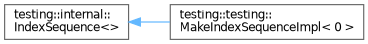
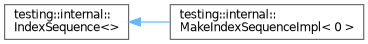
node "testing::testing:: MakeIndexSequenceImpl< 0 >": label "testing::testing:: MakeIndexSequenceImpl< 0 >" -> "testing::internal:: MakeIndexSequenceImpl< 0 >"
